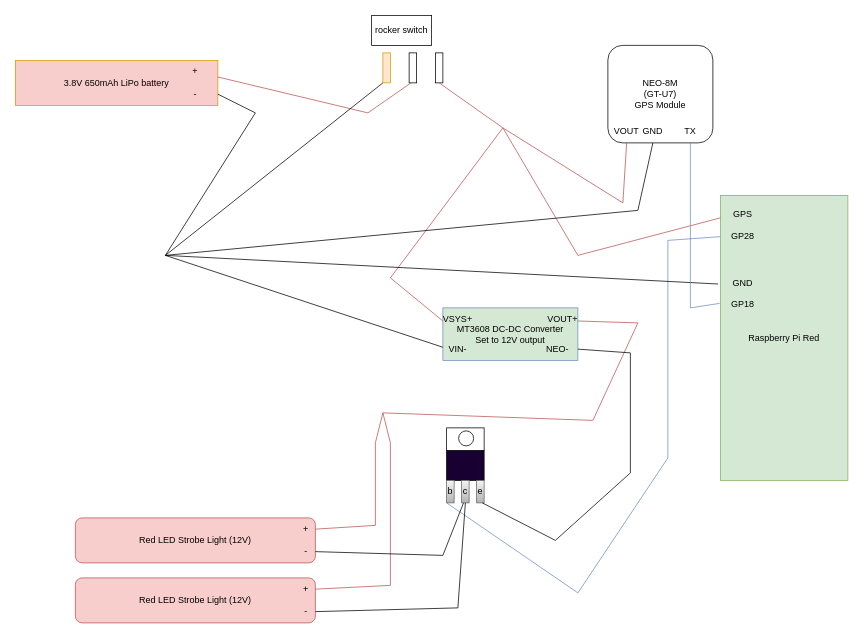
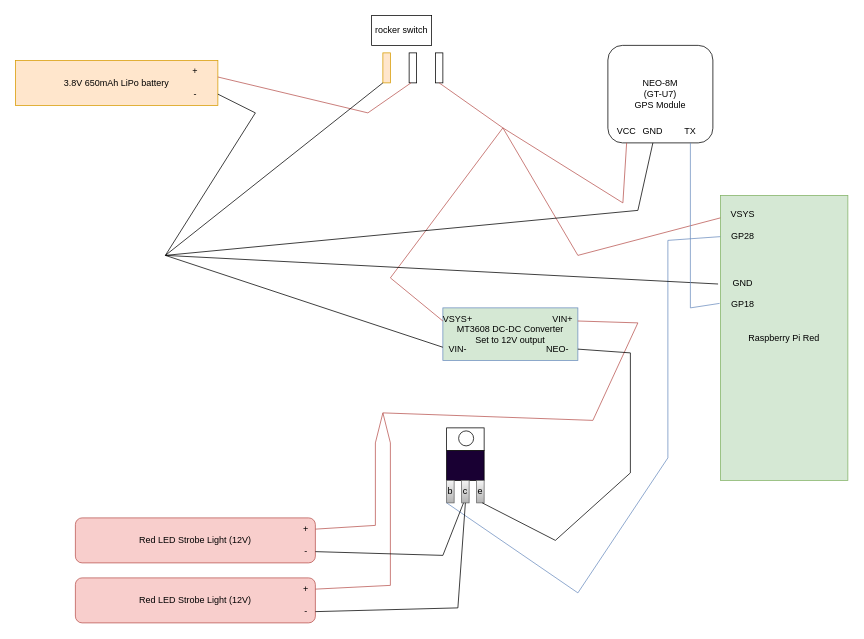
node "3.8V 650mAh LiPo battery": fillcolor #f8cecc -> #ffe6cc
node "VOUT": label "VOUT" -> "VCC"
node "GPS": label "GPS" -> "VSYS"
node "VOUT+": label "VOUT+" -> "VIN+"
